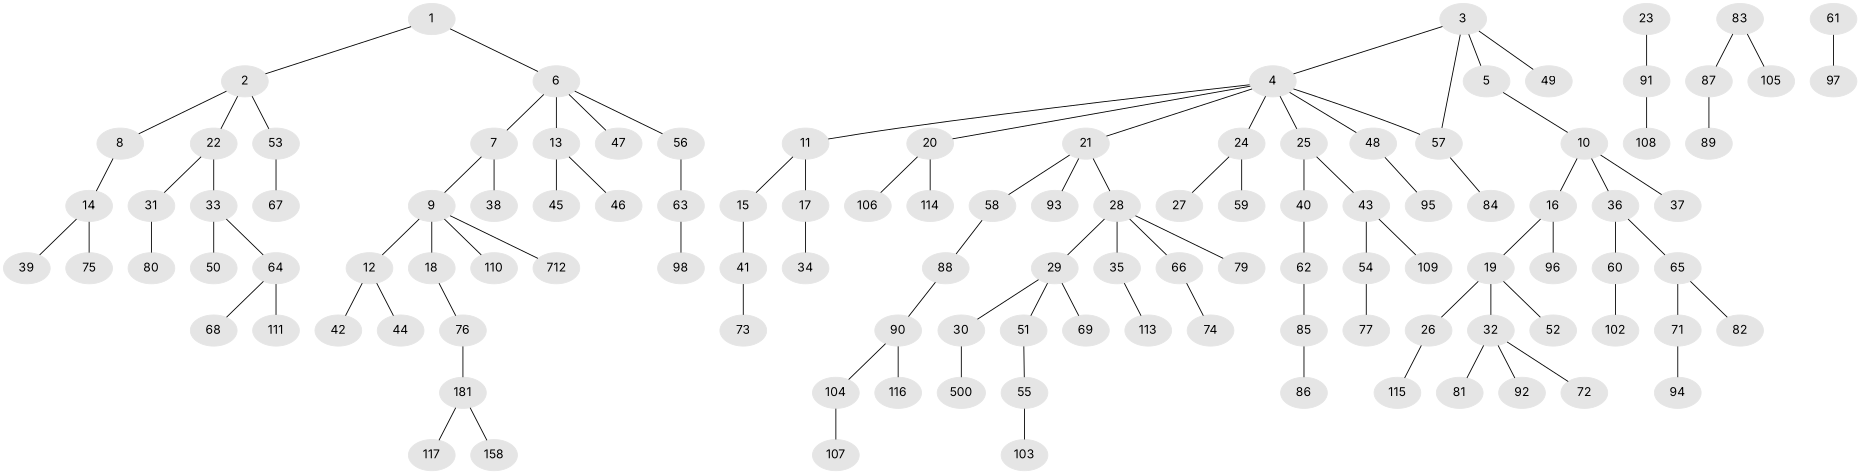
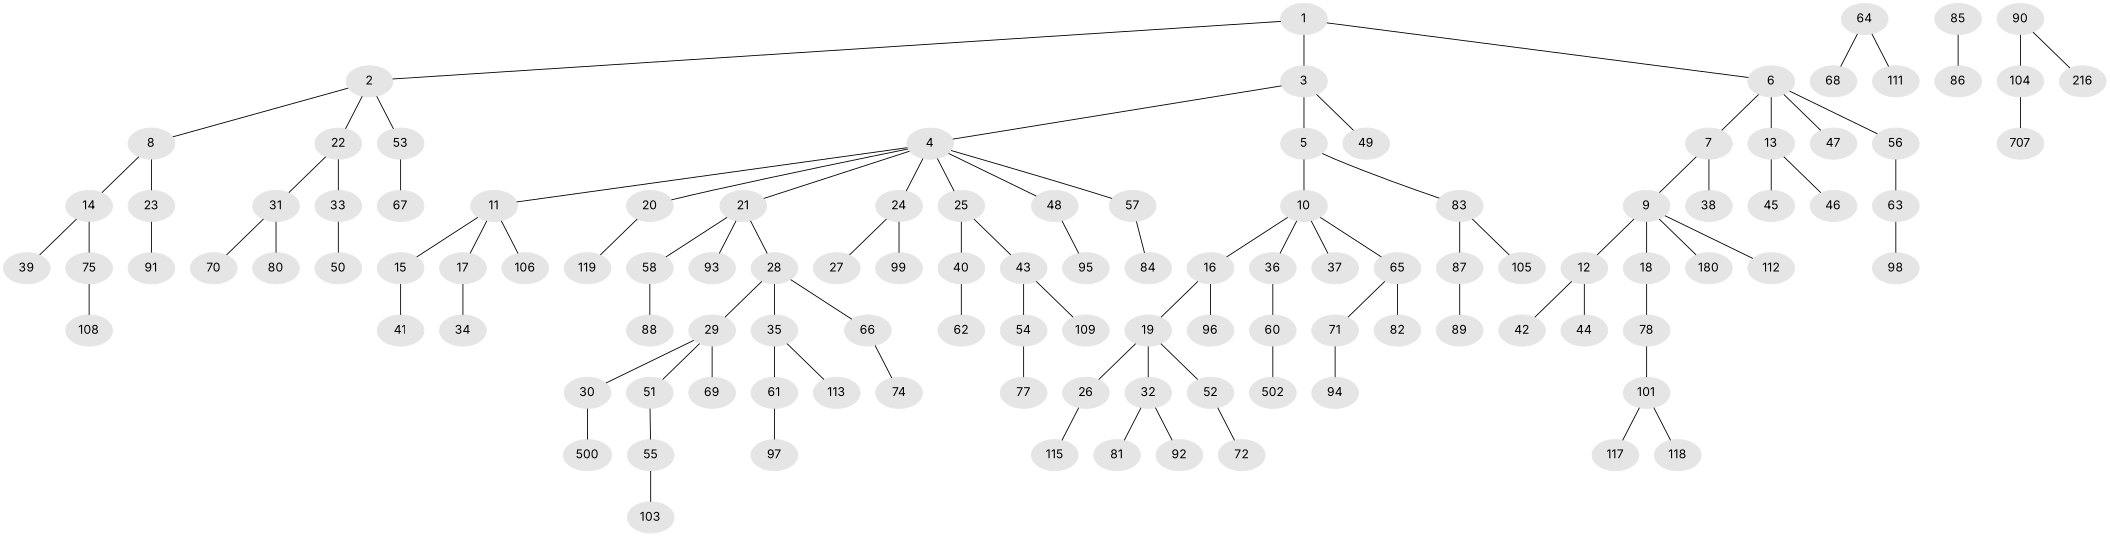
edge "3" -- "57": now "3" -- "1"
edge "91" -- "108": now "75" -- "108"
edge "8" -- "23": added
edge "20" -- "106": now "11" -- "106"
edge "5" -- "83": added
node "114": label "114" -> "119"
node "59": label "59" -> "99"
edge "33" -- "64": removed
edge "36" -- "65": now "10" -- "65"
node "70": added
node "110": label "110" -> "180"
node "712": label "712" -> "112"
node "79": removed
edge "88" -- "90": removed
edge "62" -- "85": removed
node "76": label "76" -> "78"
node "73": removed
node "102": label "102" -> "502"
edge "35" -- "61": added
edge "32" -- "72": now "52" -- "72"
node "181": label "181" -> "101"
node "116": label "116" -> "216"
node "158": label "158" -> "118"
node "107": label "107" -> "707"
